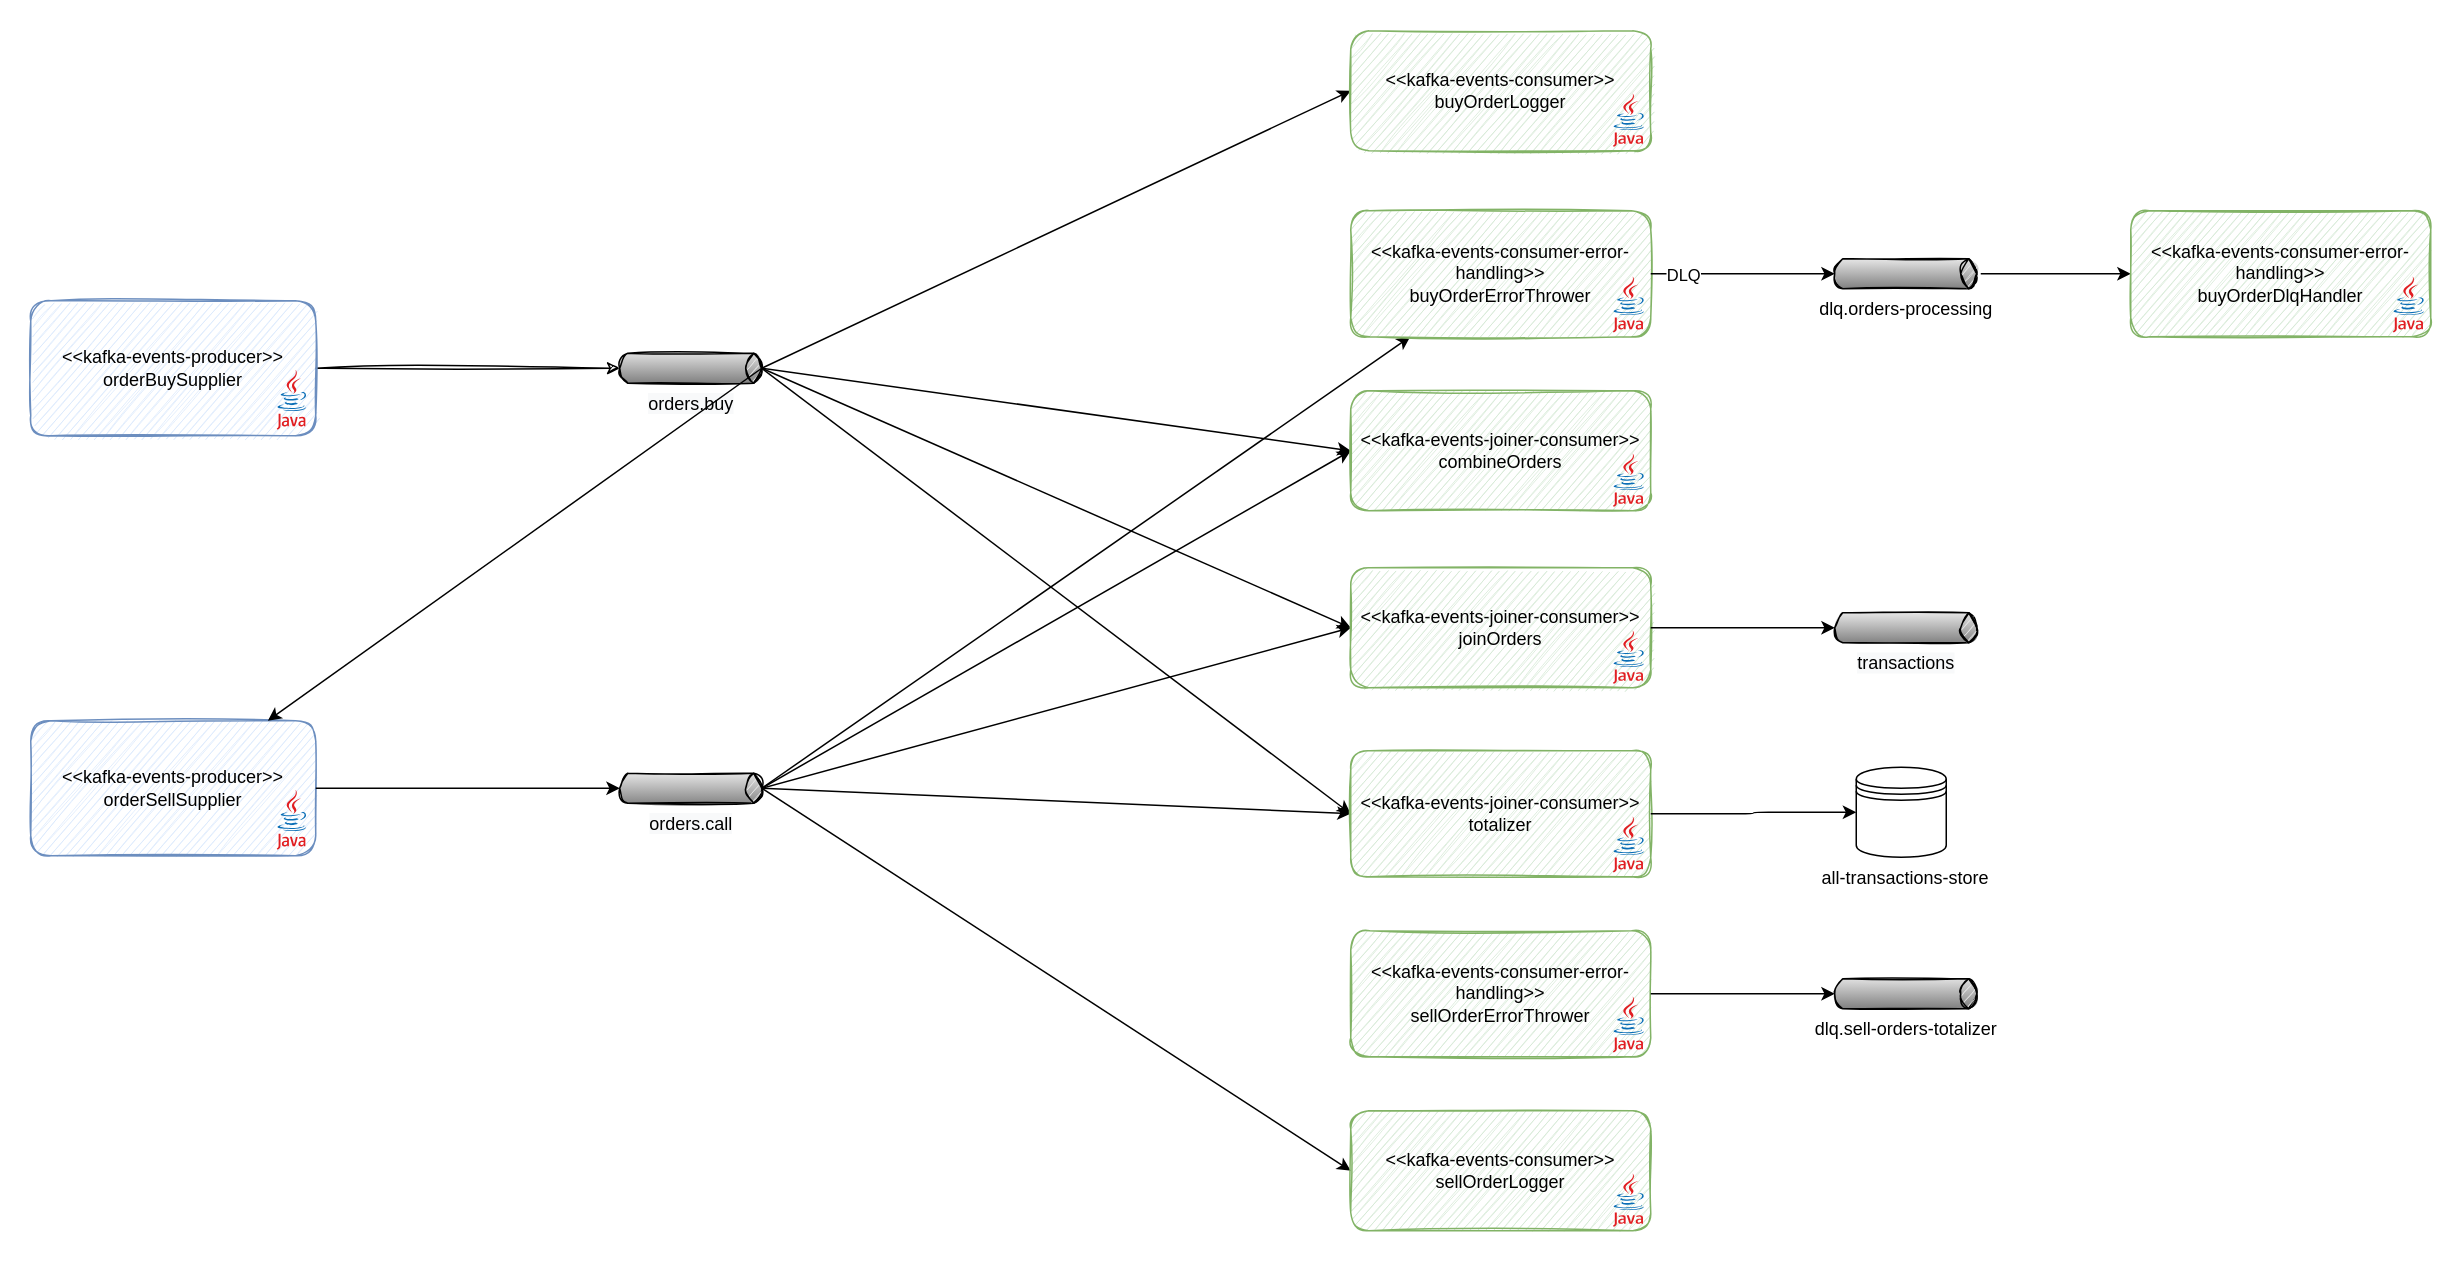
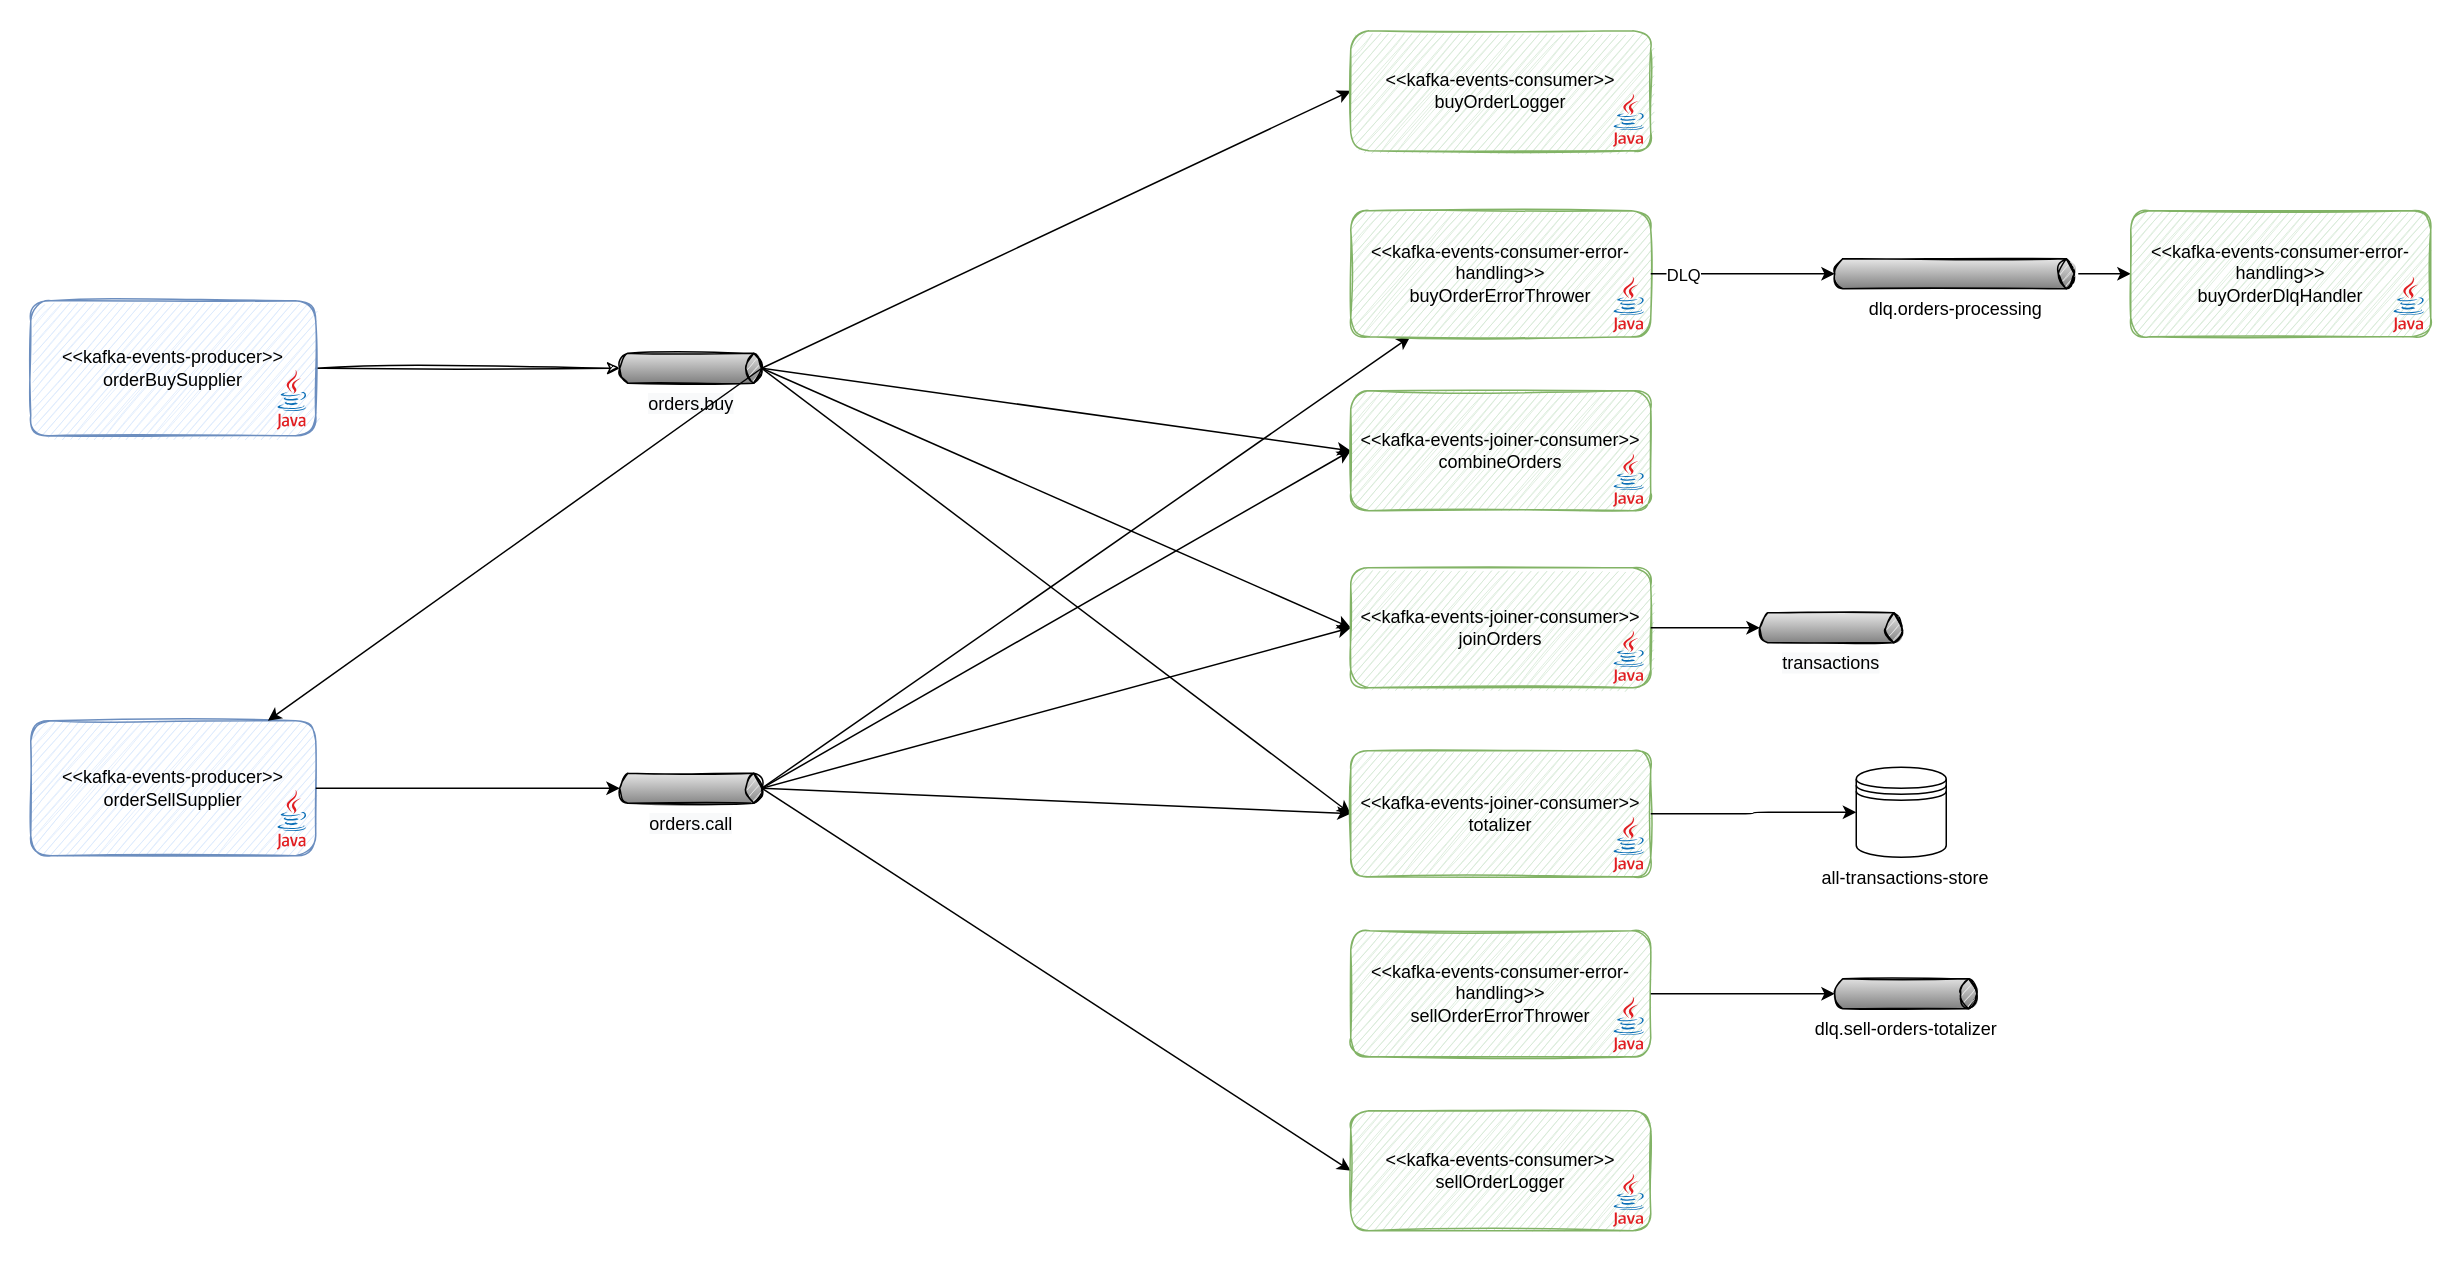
node "dlq.orders-processing": size 150x30 -> 248x30
node "transactions": moved (1906, 628) -> (1831, 628)
